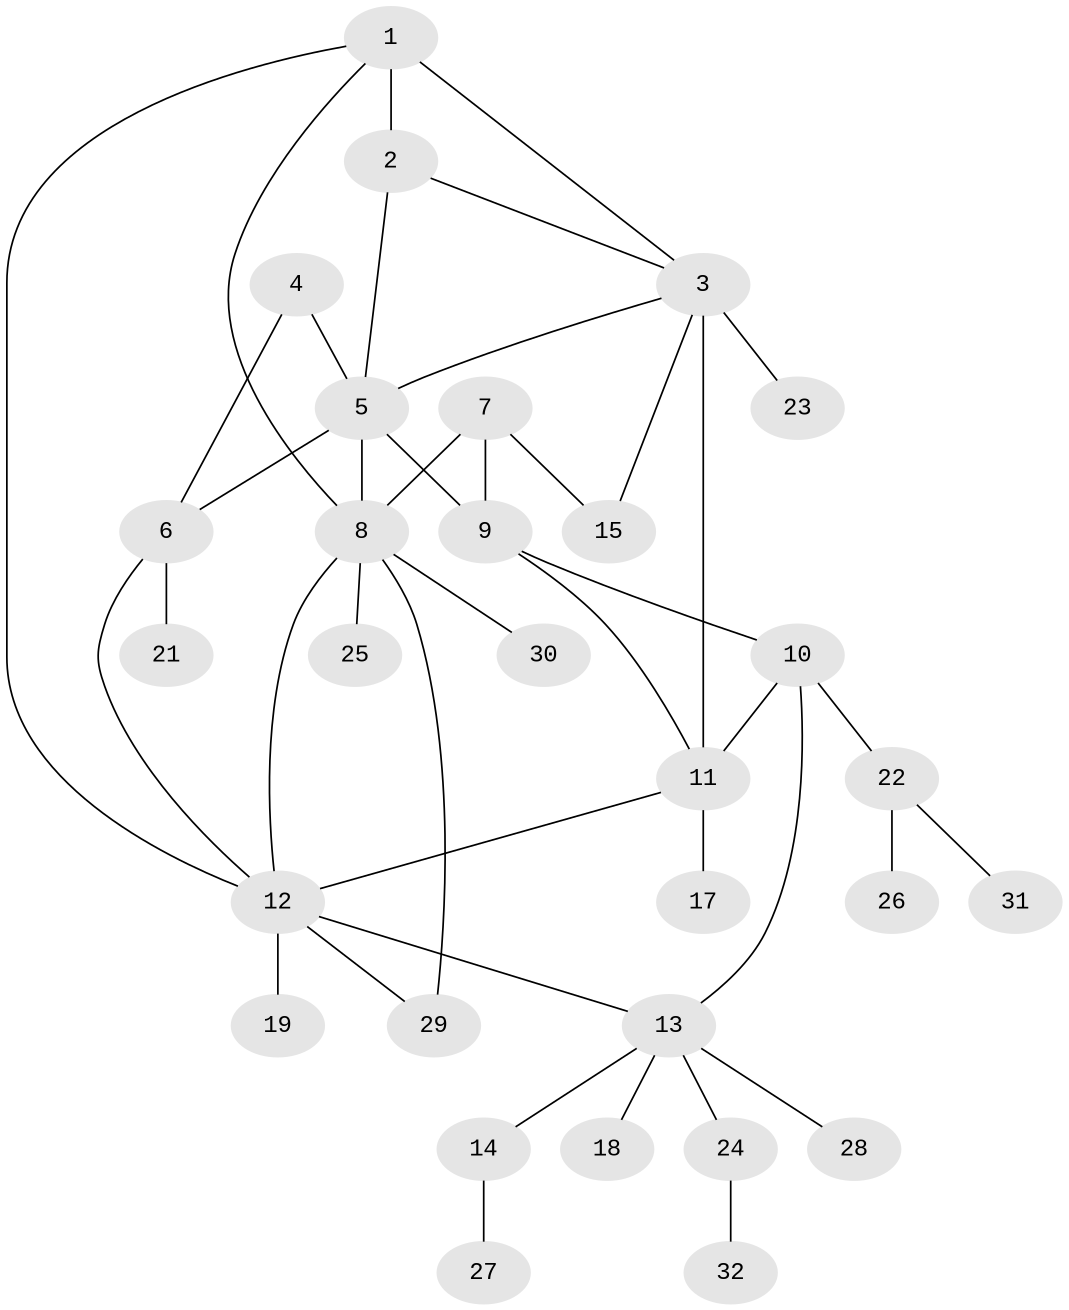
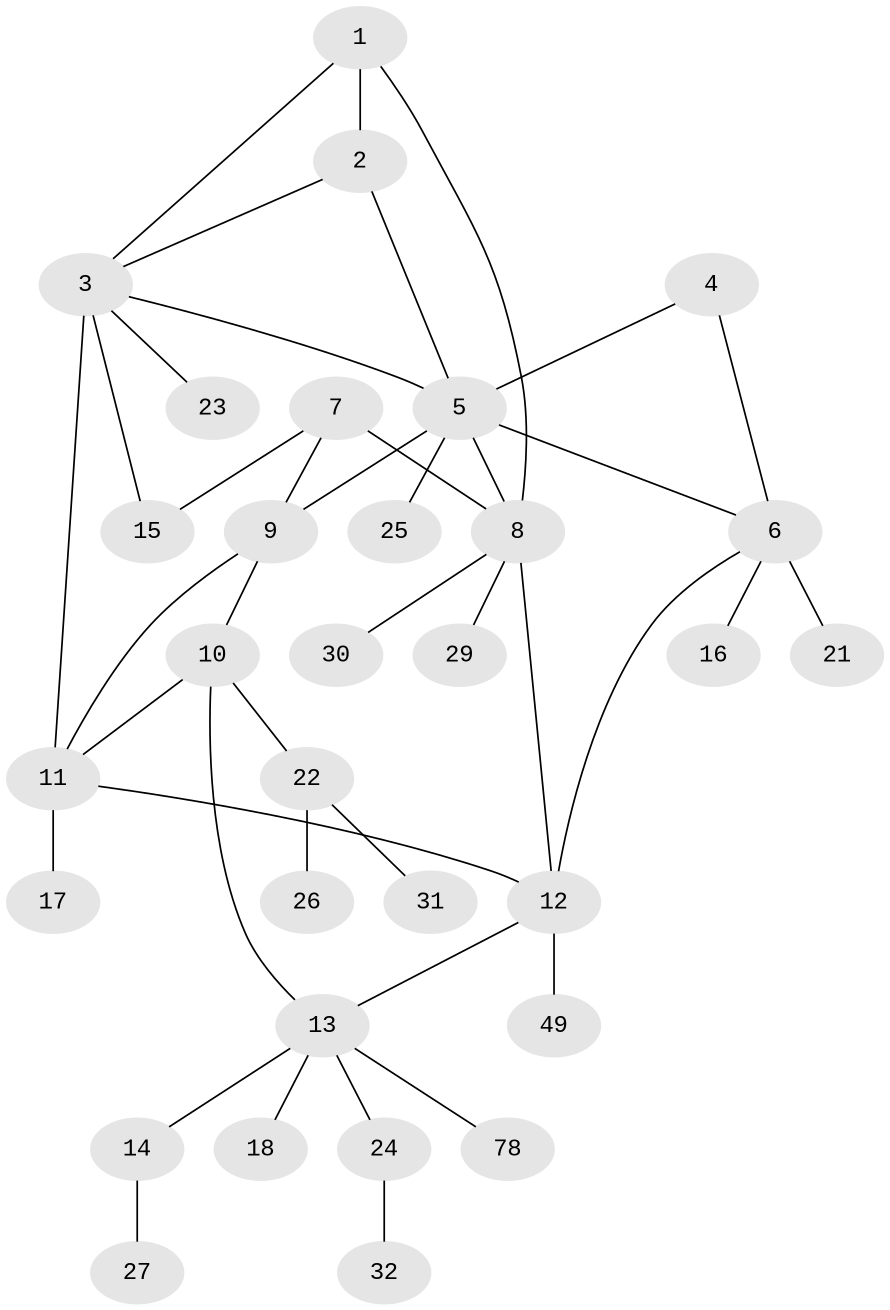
edge "1" -- "12": removed
edge "8" -- "25": now "5" -- "25"
node "16": added
edge "12" -- "29": removed
node "19": label "19" -> "49"
node "28": label "28" -> "78"
